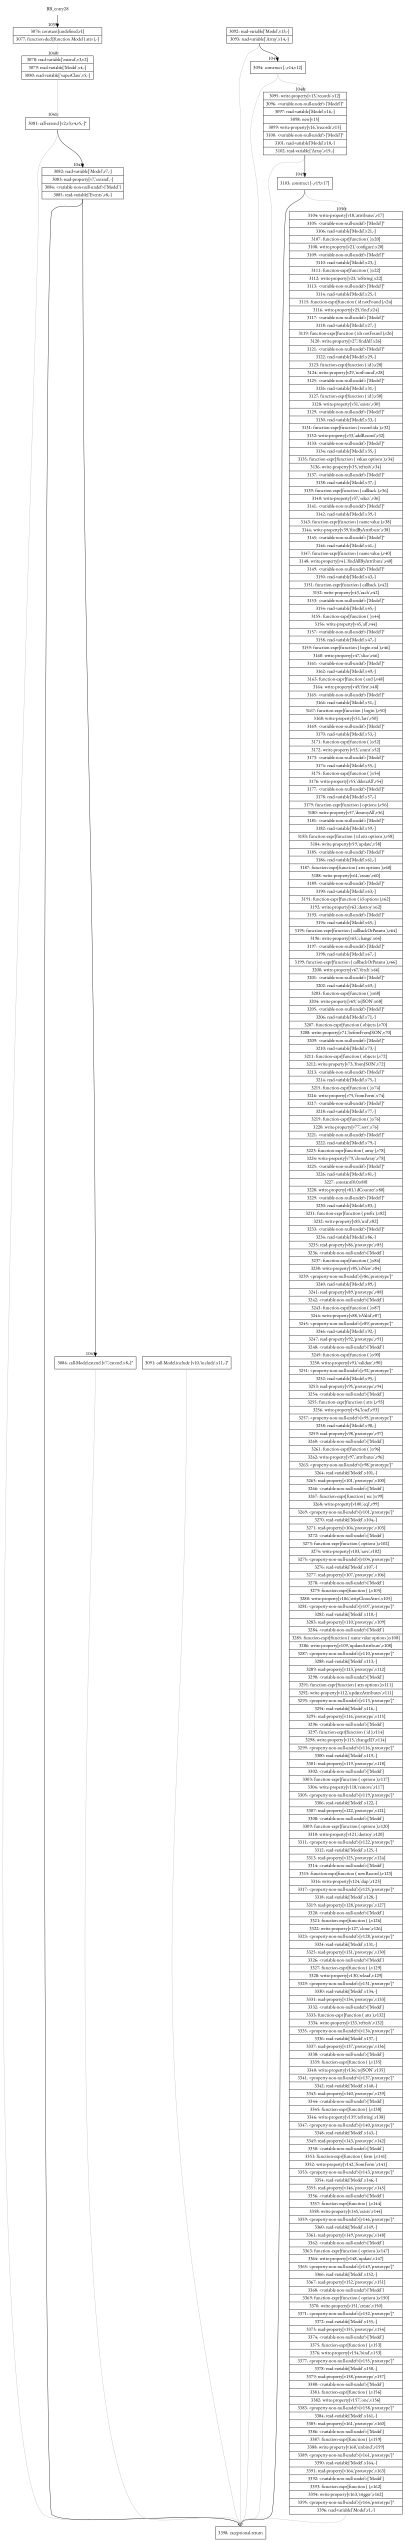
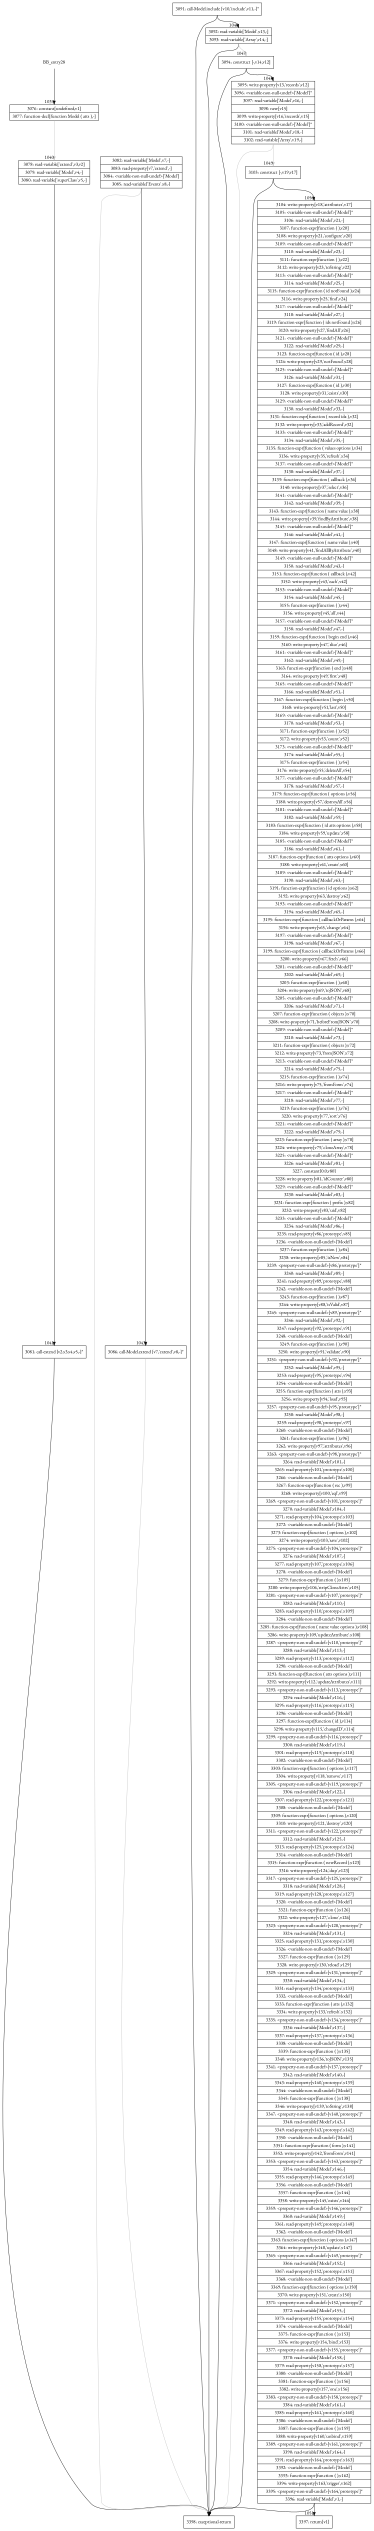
edge "3091: call-Model.include [v10,'include',v11,-]*" -> "3092: read-variable['Model',v13,-]": added
edge "3092: read-variable['Model',v13,-]" -> "3094: construct [-,v14,v12]": color black -> gray
edge "3094: construct [-,v14,v12]" -> "3095: write-property[v13,'records',v12]": color gray -> black
edge "3078: read-variable['extend',v3,v2]" -> "3081: call-extend [v2,v3,v4,v5,-]*": color gray -> black
edge "3081: call-extend [v2,v3,v4,v5,-]*" -> "3082: read-variable['Model',v7,-]": removed
edge "3095: write-property[v13,'records',v12]" -> "3103: construct [-,v19,v17]": color black -> gray
edge "3103: construct [-,v19,v17]" -> "3104: write-property[v18,'attributes',v17]": color gray -> black
edge "3092: read-variable['Model',v13,-]" -> "3398: exceptional-return": color gray -> black
edge "3094: construct [-,v14,v12]" -> "3398: exceptional-return": color gray -> black
edge "3081: call-extend [v2,v3,v4,v5,-]*" -> "3398: exceptional-return": color gray -> black
edge "3082: read-variable['Model',v7,-]" -> "3398: exceptional-return": color black -> gray
edge "3091: call-Model.include [v10,'include',v11,-]*" -> "3398: exceptional-return": color gray -> black
edge "3104: write-property[v18,'attributes',v17]" -> "3398: exceptional-return": color gray -> black
node "3397: return[v1]": added
